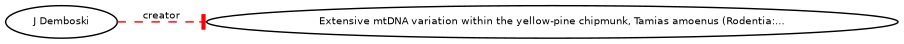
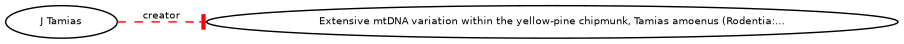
node "J Demboski": label "J Demboski" -> "J Tamias"
